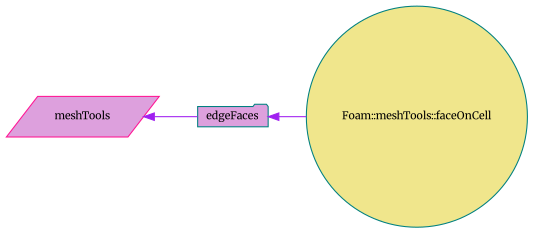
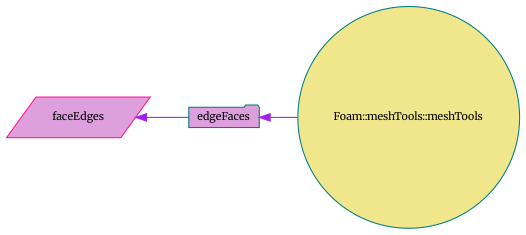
node "meshTools": label "meshTools" -> "faceEdges"
node "Foam::meshTools::faceOnCell": label "Foam::meshTools::faceOnCell" -> "Foam::meshTools::meshTools"
